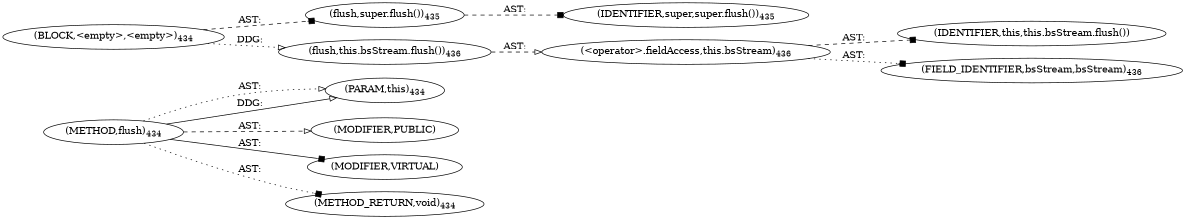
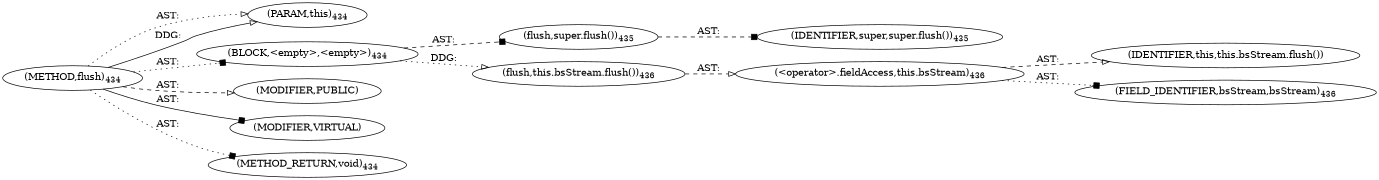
edge "(<operator>.fieldAccess,this.bsStream)" -> "(IDENTIFIER,this,this.bsStream.flush())": arrowhead box -> onormal
edge "(METHOD,flush)" -> "(BLOCK,<empty>,<empty>)": added, label "AST:"
